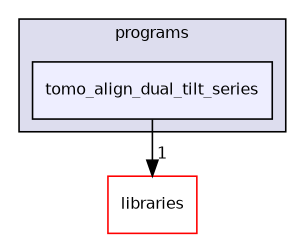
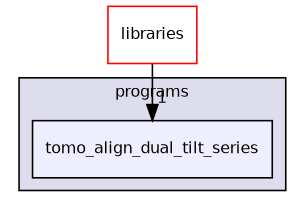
edge "tomo_align_dual_tilt_series" -> "libraries": reversed
